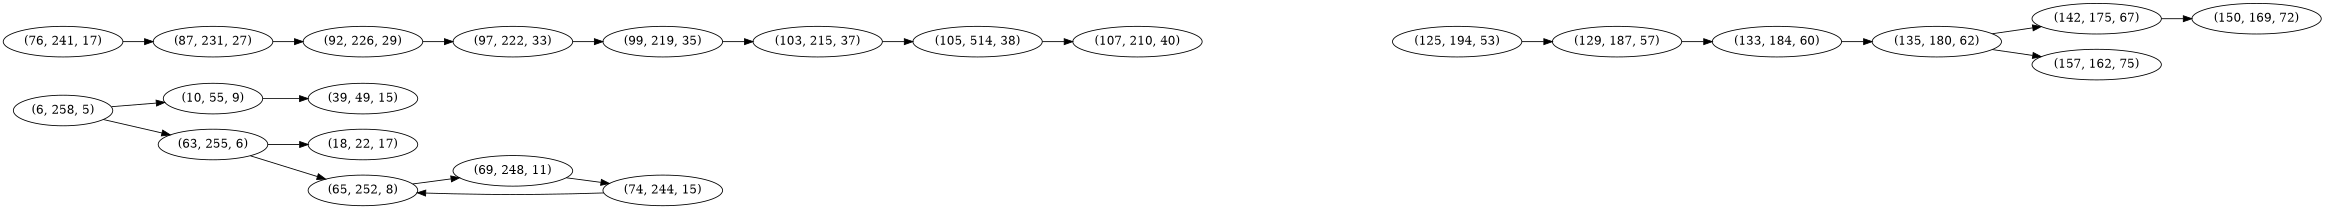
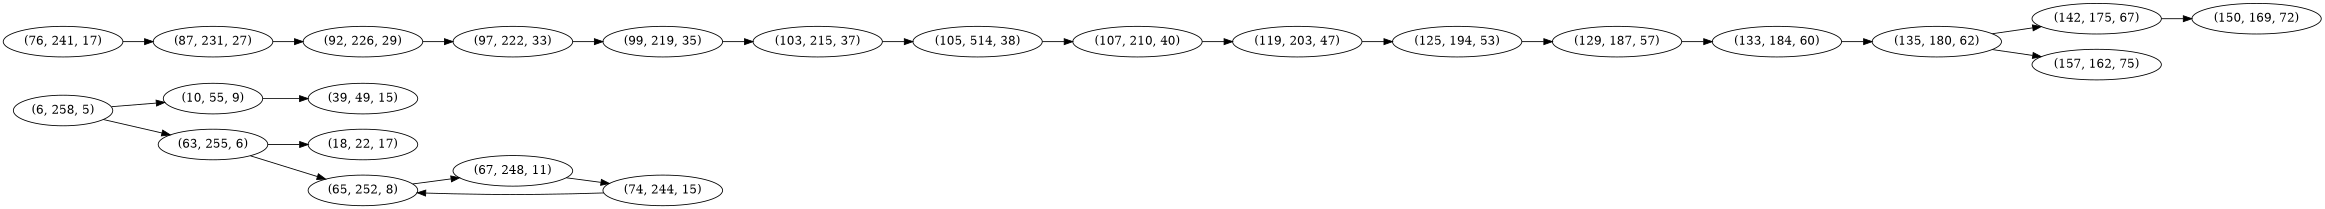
node "(119, 203, 47)": added
node "(69, 248, 11)": label "(69, 248, 11)" -> "(67, 248, 11)"
